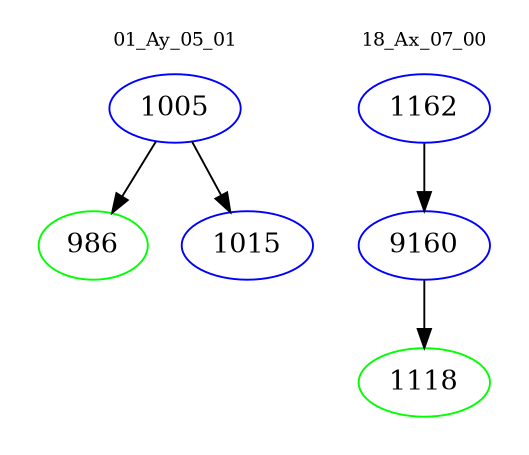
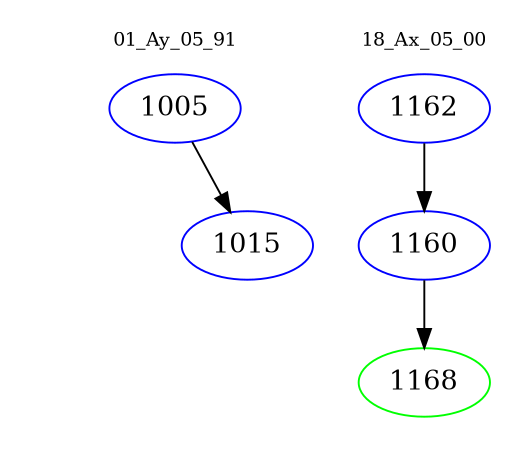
cluster "01_Ay_05_01": label "01_Ay_05_01" -> "01_Ay_05_91"
cluster "18_Ax_07_00": label "18_Ax_07_00" -> "18_Ax_05_00"
node "986": removed
node "9160": label "9160" -> "1160"
node "1118": label "1118" -> "1168"
